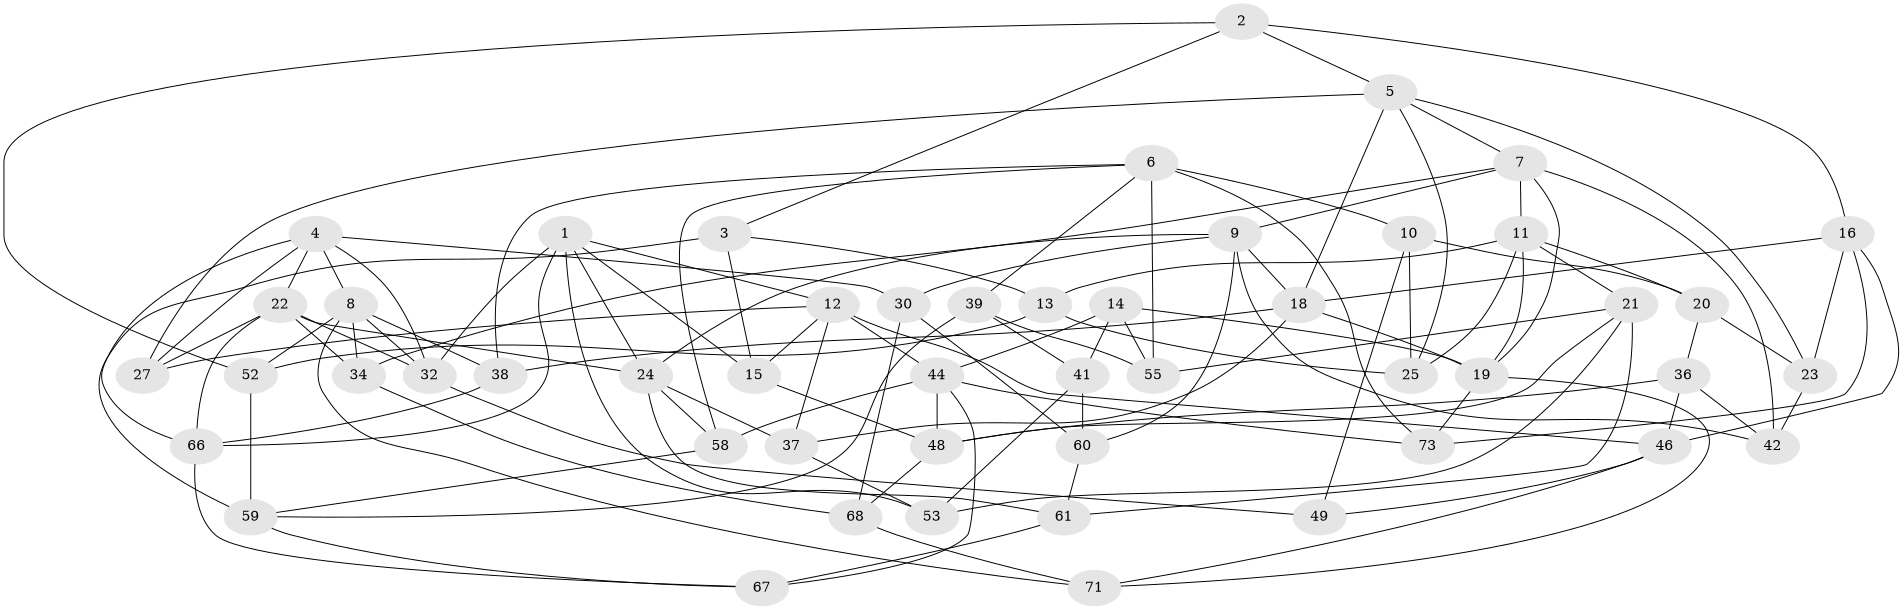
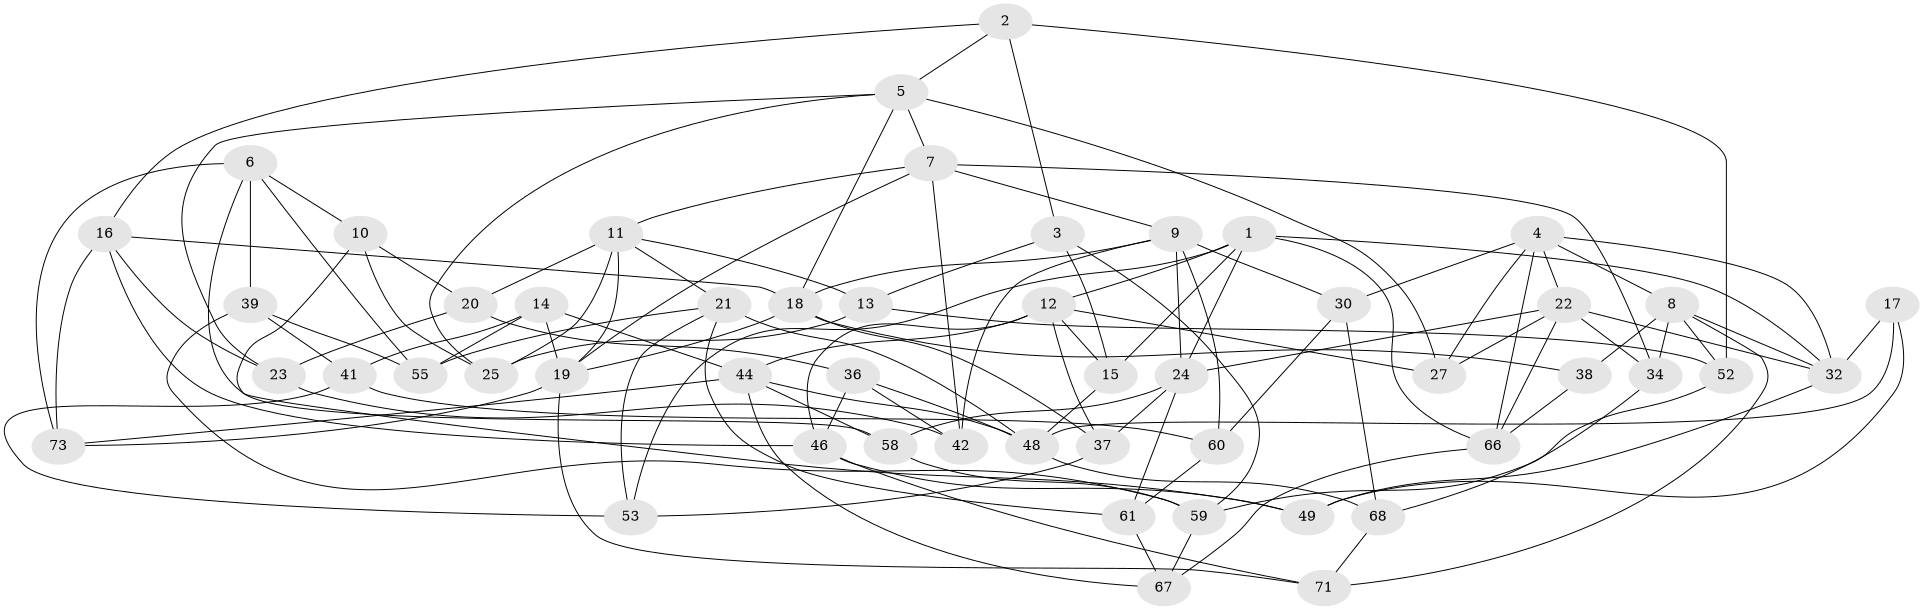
edge "6" -- "38": removed
node "17": added
